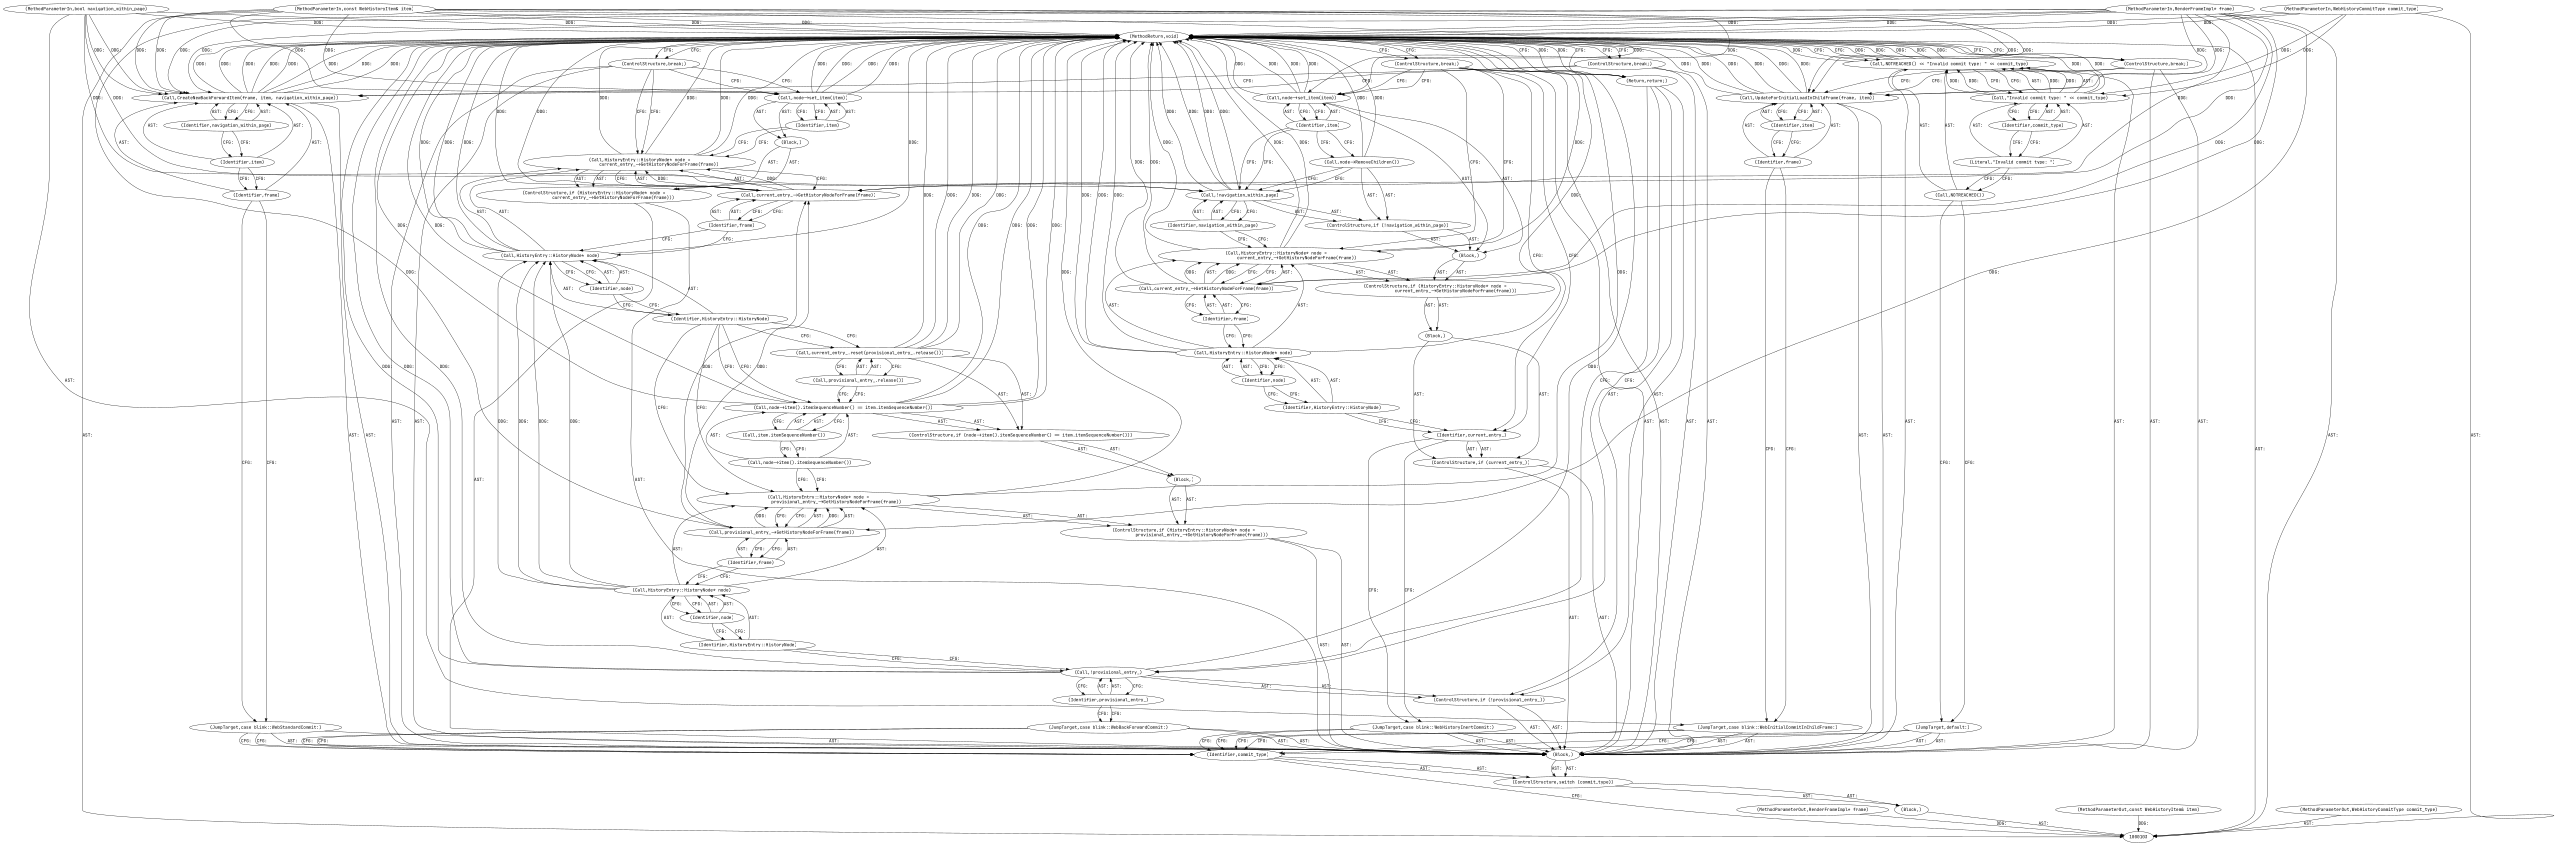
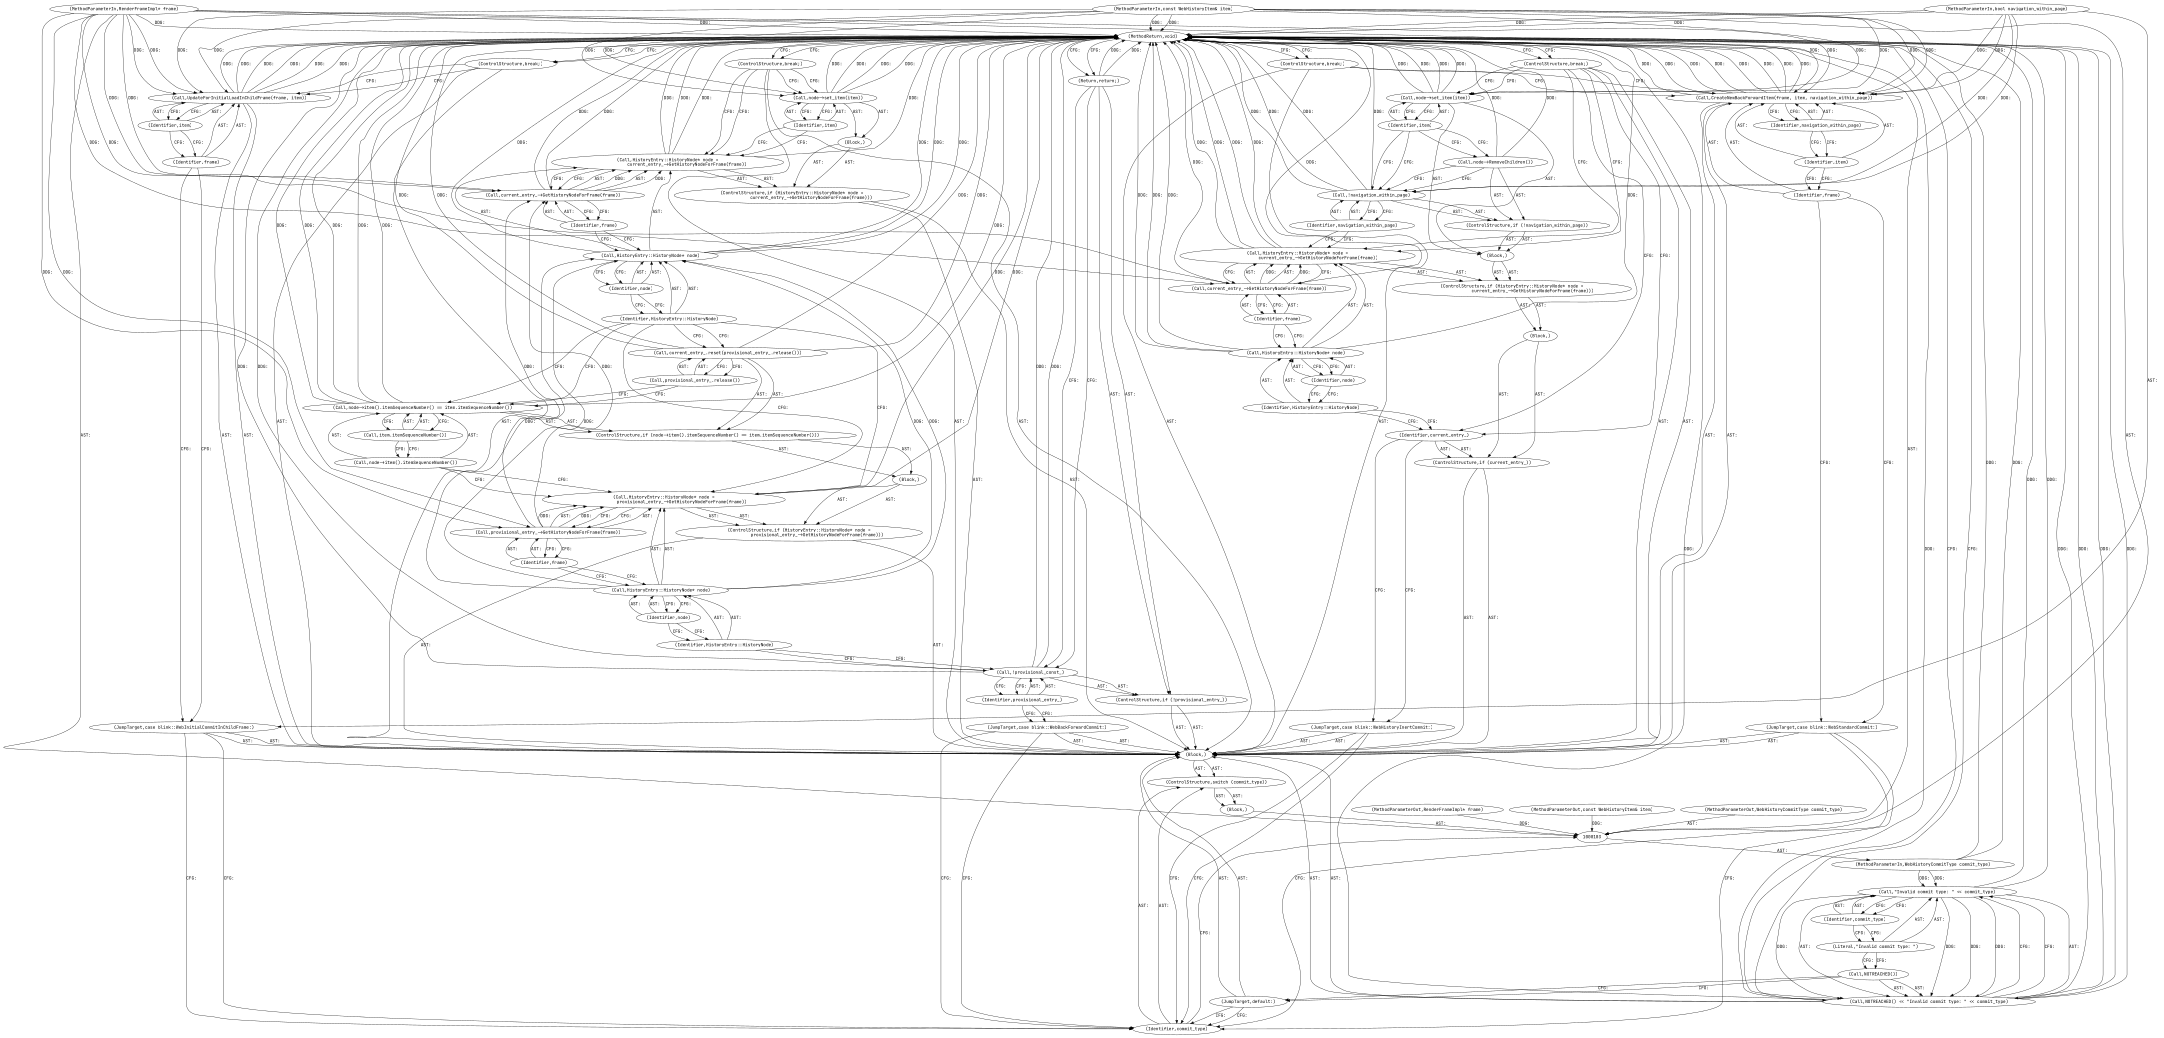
edge "(MethodParameterIn,WebHistoryCommitType commit_type)" -> "1000103": reversed
node "(Call,!provisional_entry_)": label "(Call,!provisional_entry_)" -> "(Call,!provisional_const_)"
